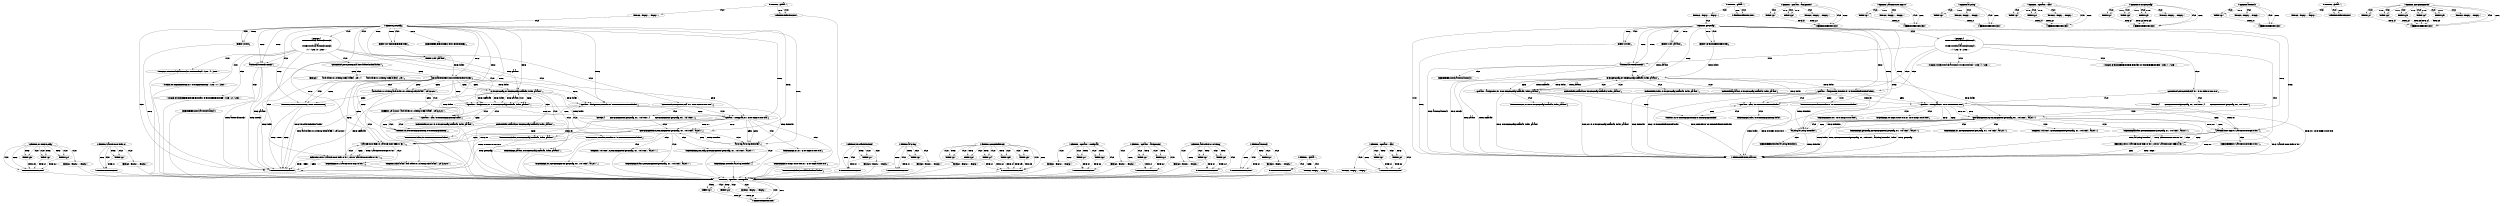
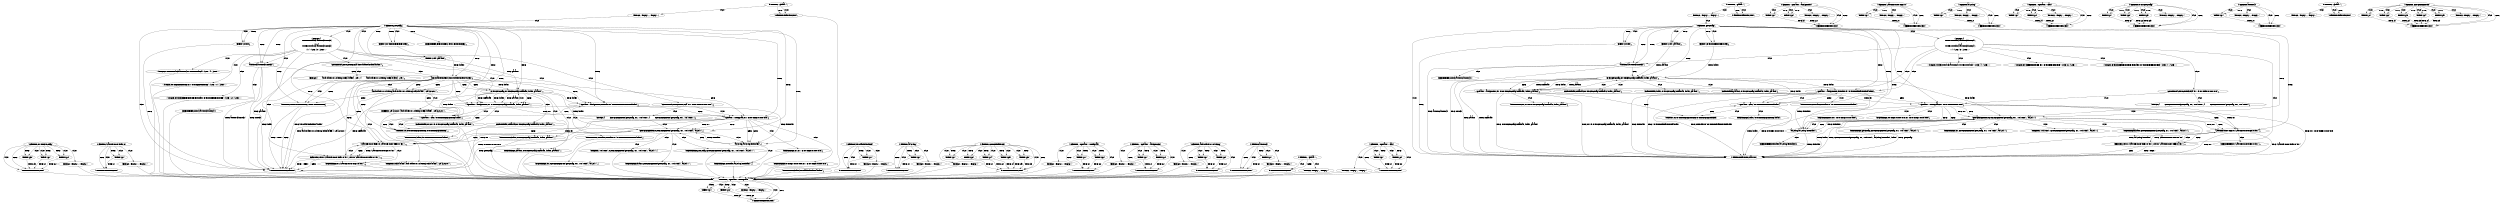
node "<(LOCAL,OMX_ERRORTYPE err: OMX_ERRORTYPE)<SUB>6</SUB>>": added
edge "(CONTROL_STRUCTURE,IF,if (isProhibitedIndex_l(index)))" -> "(isProhibitedIndex_l,isProhibitedIndex_l(index))": label "CFG: " -> "AST: "
